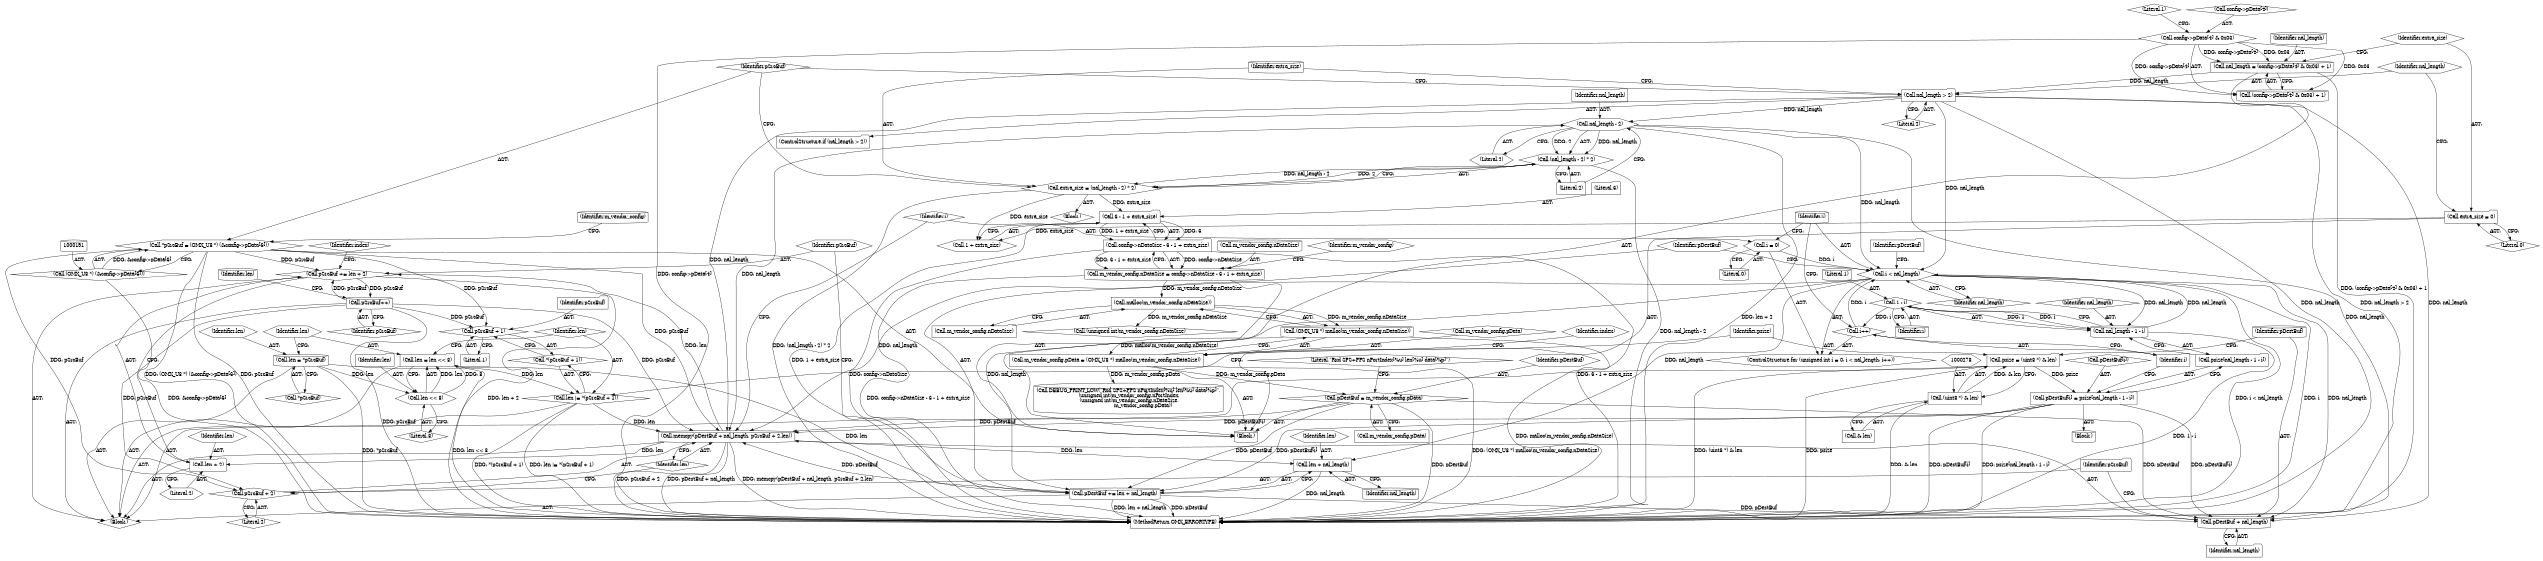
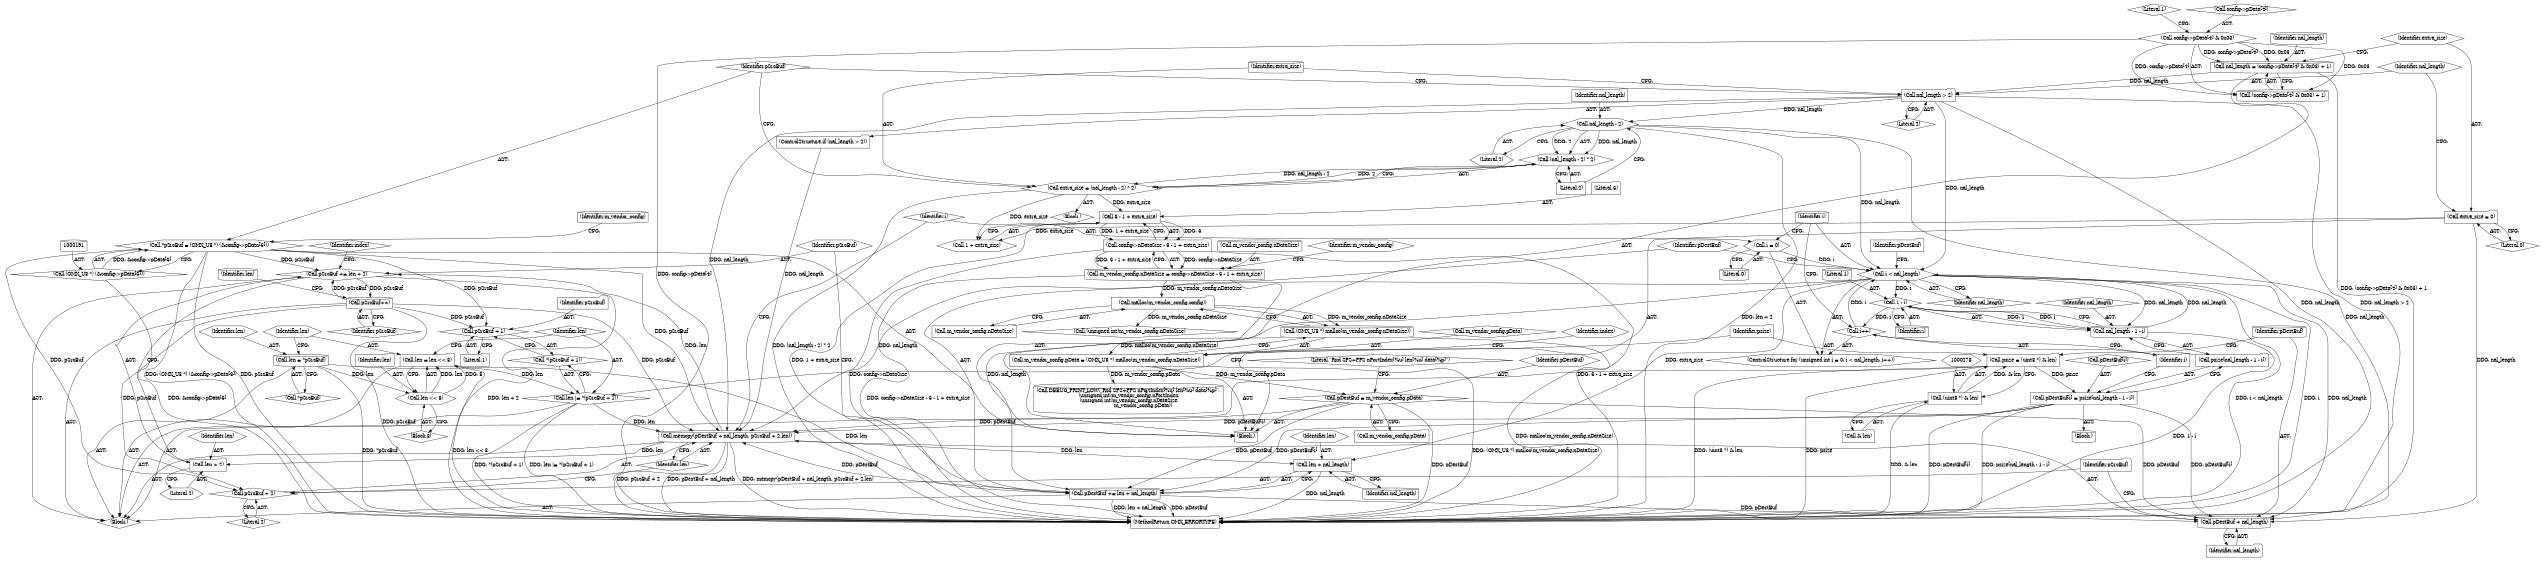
edge "(Call,nal_length - 2)" -> "(Call,memcpy(pDestBuf + nal_length, pSrcBuf + 2,len))": now "(ControlStructure,if (nal_length > 2))" -> "(Call,memcpy(pDestBuf + nal_length, pSrcBuf + 2,len))"
edge "(Call,nal_length > 2)" -> "(Call,pDestBuf + nal_length)": now "(Call,extra_size = 0)" -> "(Call,pDestBuf + nal_length)"
edge "(Call,i < nal_length)" -> "(Call,1 - i)": added, label "DDG: i"
node "(Call,malloc(m_vendor_config.nDataSize))": label "(Call,malloc(m_vendor_config.nDataSize))" -> "(Call,malloc(m_vendor_config.config))"
edge "(Call,i < nal_length)" -> "(Call,len + nal_length)": label "DDG: nal_length" -> "DDG: extra_size"
node "(Literal,8)": label "(Literal,8)" -> "(Block,8)"
edge "(Call,(nal_length - 2) * 2)" -> "(MethodReturn,OMX_ERRORTYPE)": removed, label "DDG: nal_length - 2"
